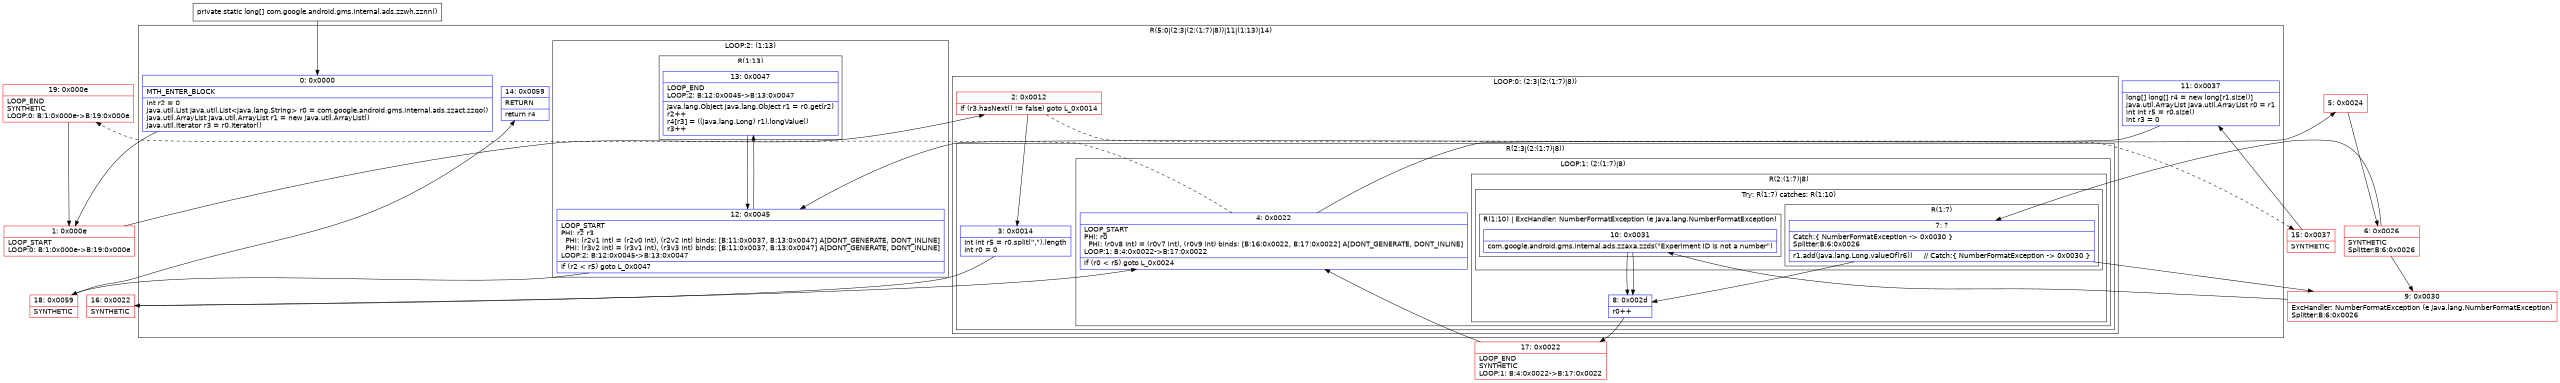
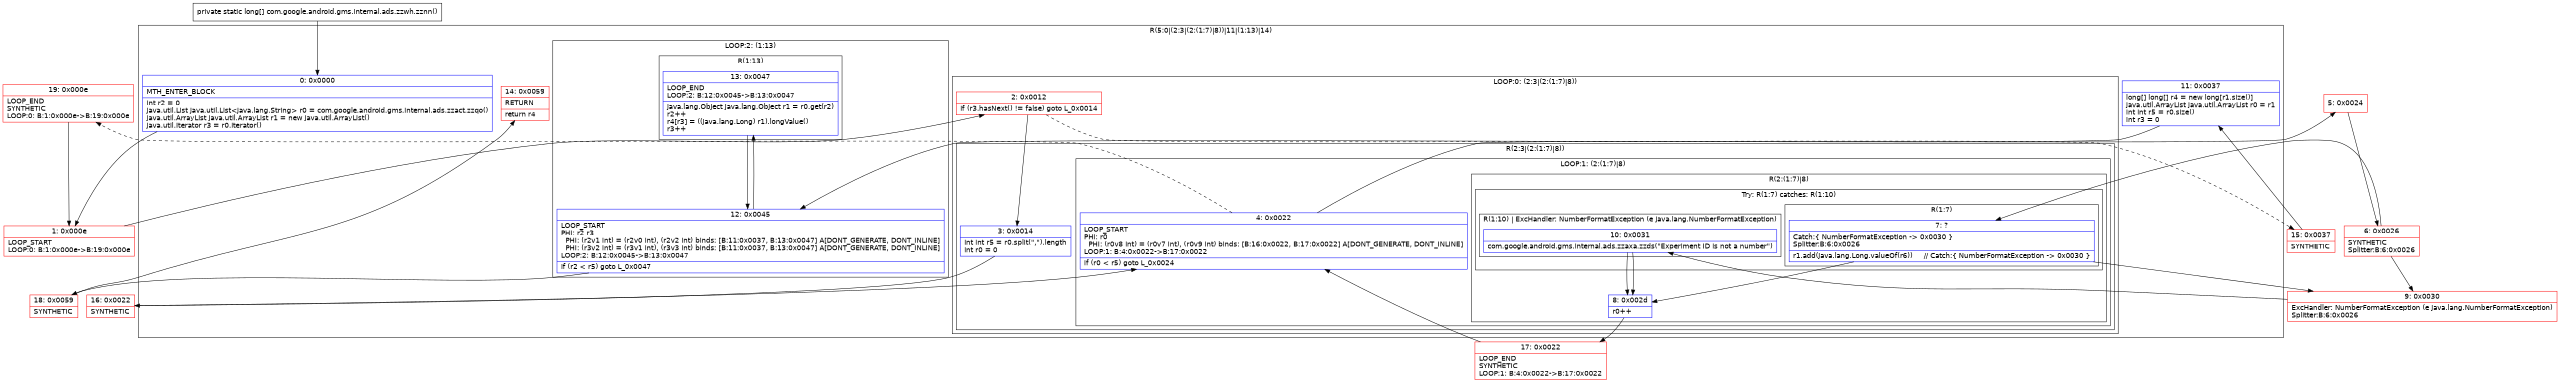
node "14: 0x0059": color blue -> red
